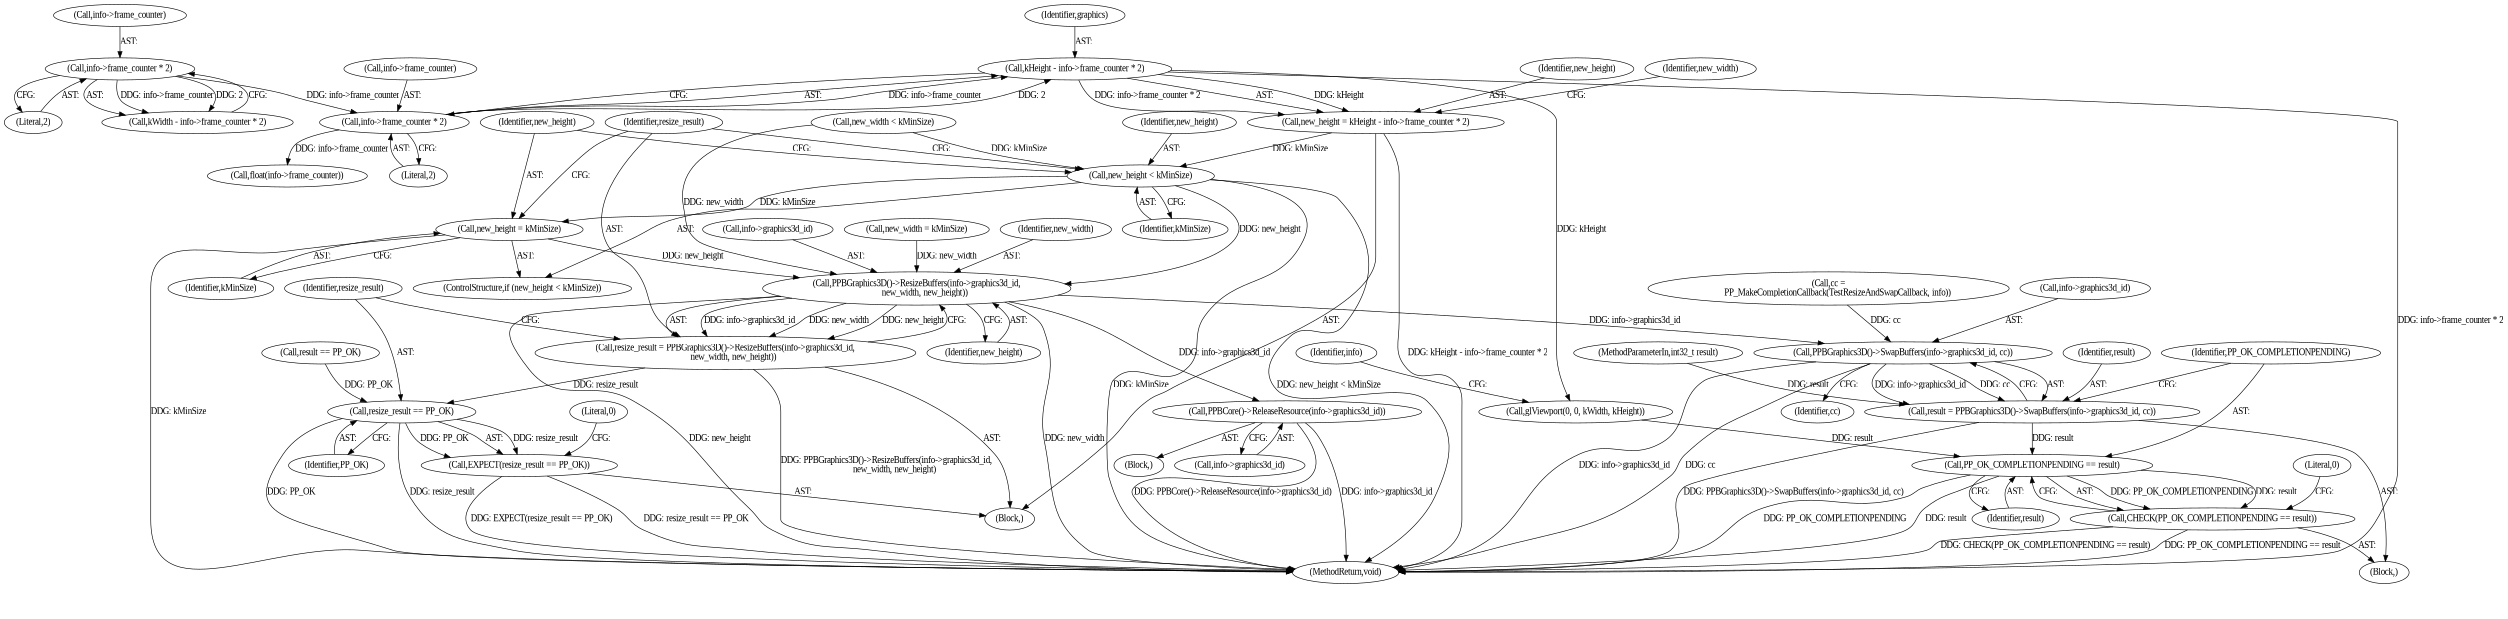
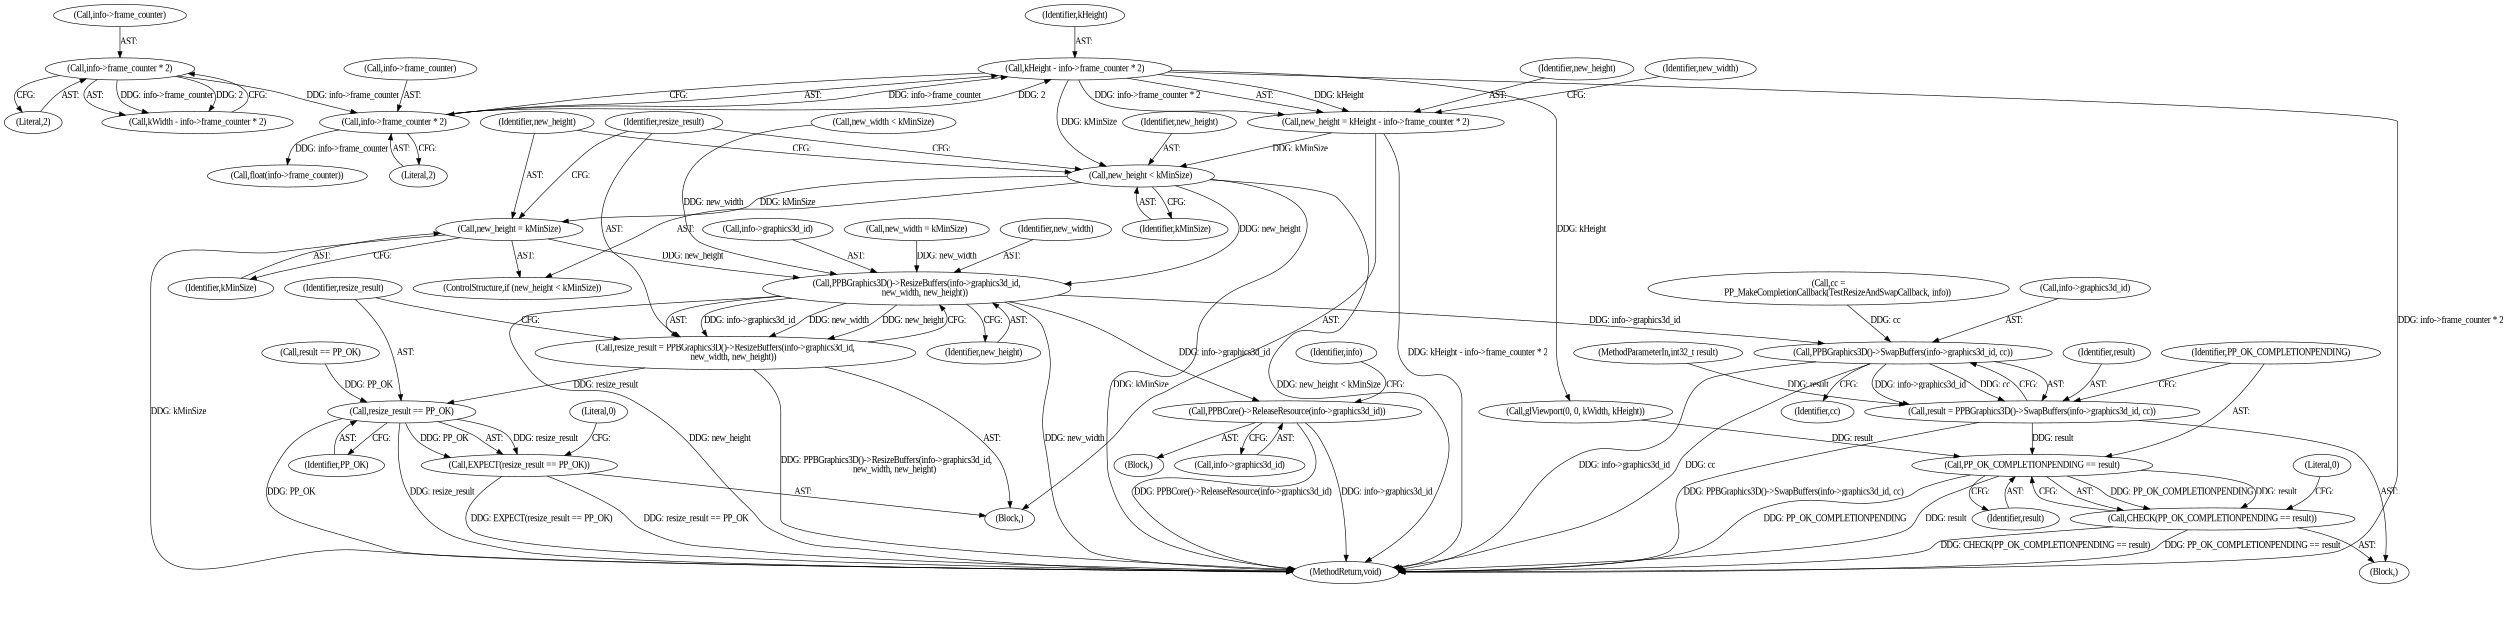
node "(Identifier,graphics)": label "(Identifier,graphics)" -> "(Identifier,kHeight)"
edge "(Call,new_width < kMinSize)" -> "(Call,new_height < kMinSize)": now "(Call,kHeight - info->frame_counter * 2)" -> "(Call,new_height < kMinSize)"
edge "(Identifier,info)" -> "(Call,glViewport(0, 0, kWidth, kHeight))": now "(Identifier,info)" -> "(Call,PPBCore()->ReleaseResource(info->graphics3d_id))"
